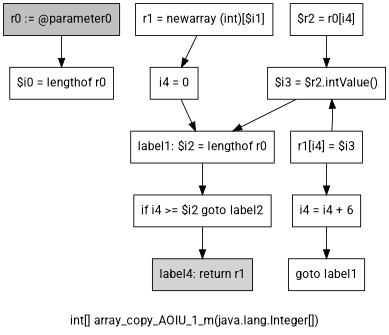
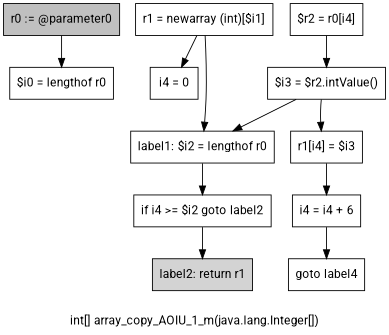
edge "i4 = 0" -> "label1: $i2 = lengthof r0": now "r1 = newarray (int)[$i1]" -> "label1: $i2 = lengthof r0"
edge "r1[i4] = $i3" -> "$i3 = $r2.intValue()": reversed
node "label4: return r1": label "label4: return r1" -> "label2: return r1"
node "goto label1": label "goto label1" -> "goto label4"
